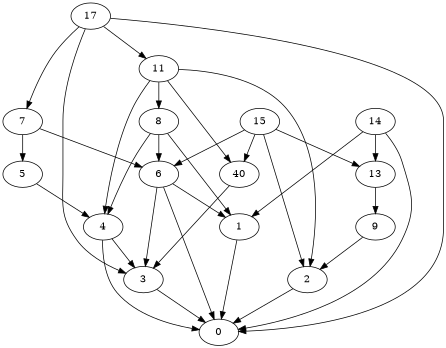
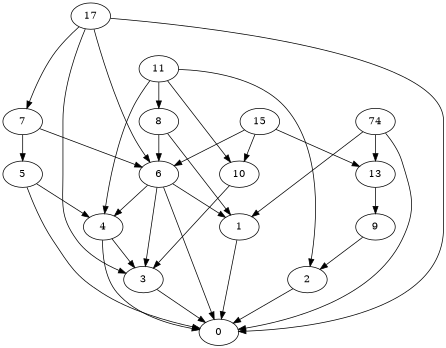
edge "17" -> "11": now "17" -> "6"
node "14": label "14" -> "74"
edge "8" -> "4": now "6" -> "4"
node "40": label "40" -> "10"
edge "15" -> "2": removed
edge "5" -> "0": added
